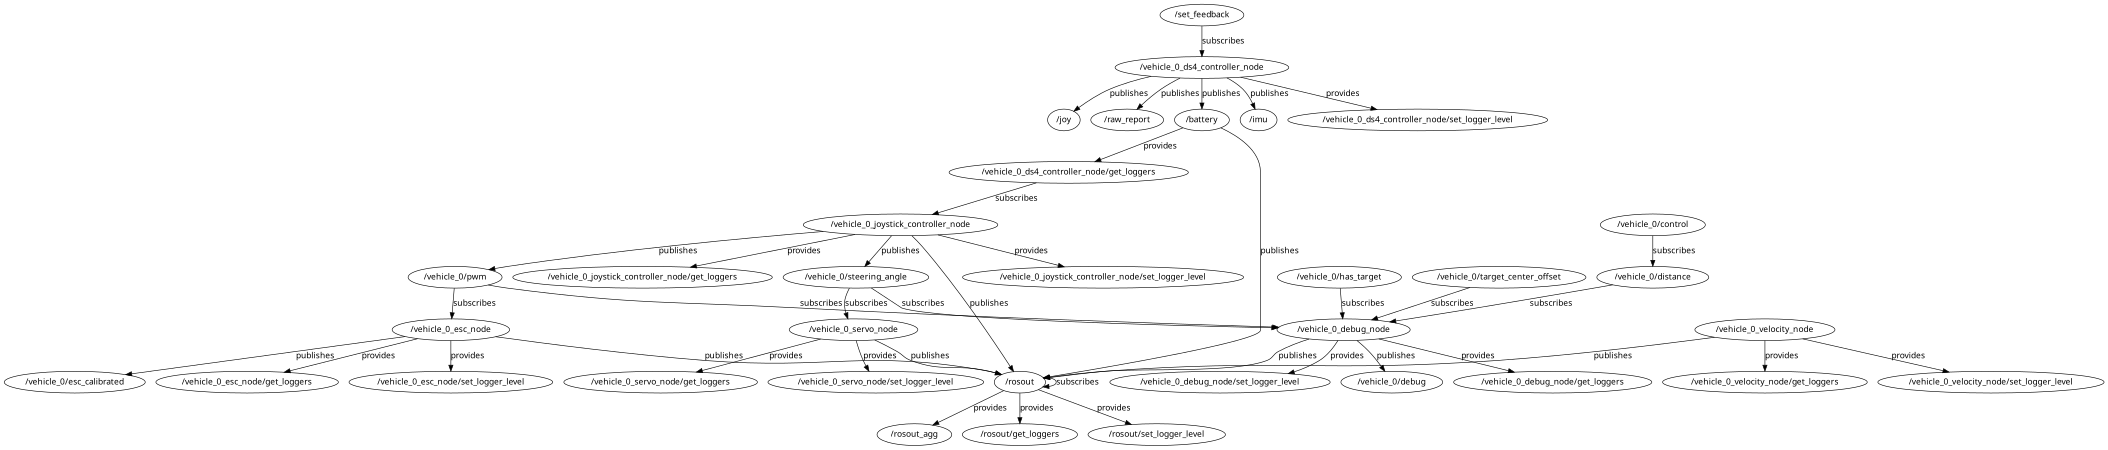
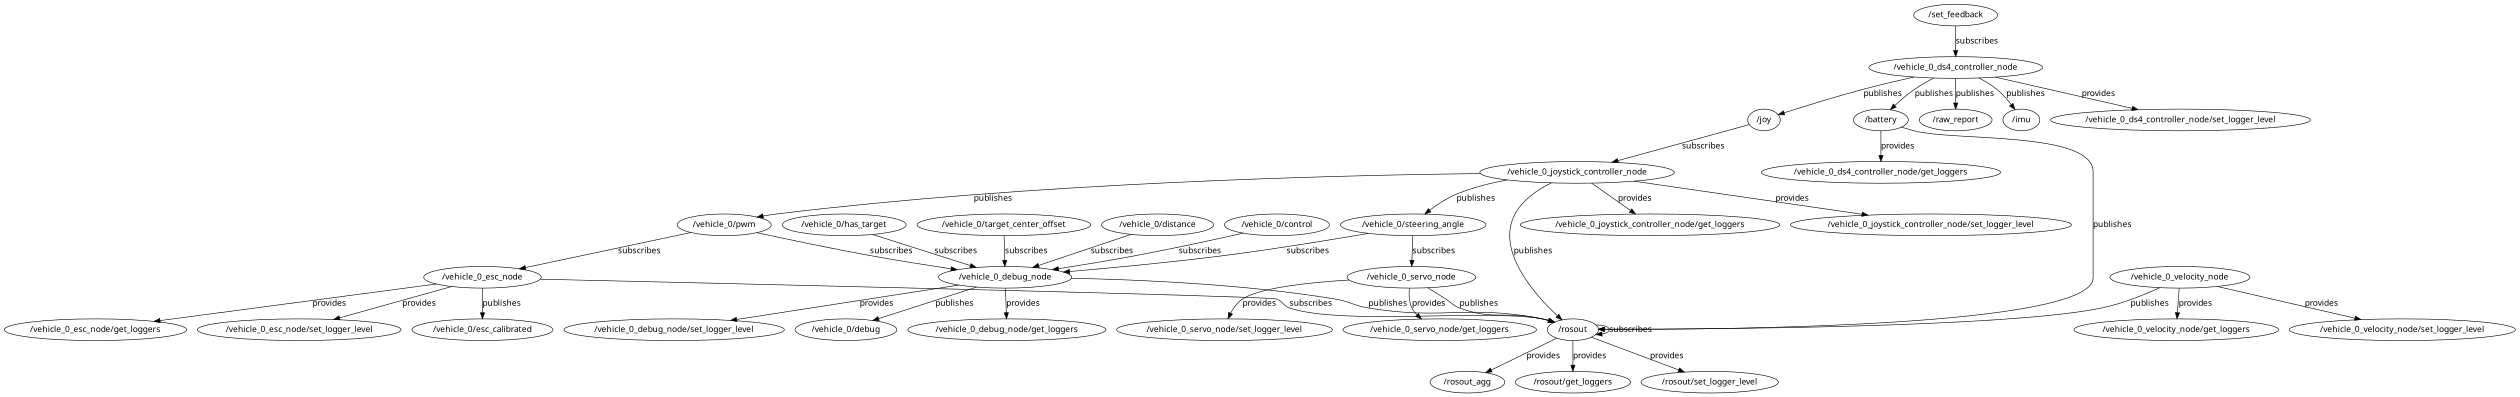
edge "/vehicle_0_ds4_controller_node/get_loggers" -> "/vehicle_0_joystick_controller_node": now "/joy" -> "/vehicle_0_joystick_controller_node"
edge "/vehicle_0/control" -> "/vehicle_0/distance": now "/vehicle_0/control" -> "/vehicle_0_debug_node"
edge "/vehicle_0_esc_node" -> "/rosout": label "publishes" -> "subscribes"
